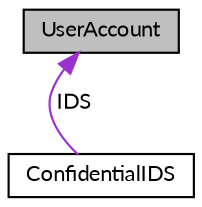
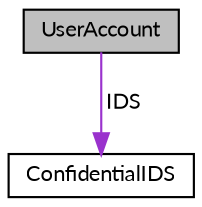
edge "ConfidentialIDS" -> "UserAccount": reversed
